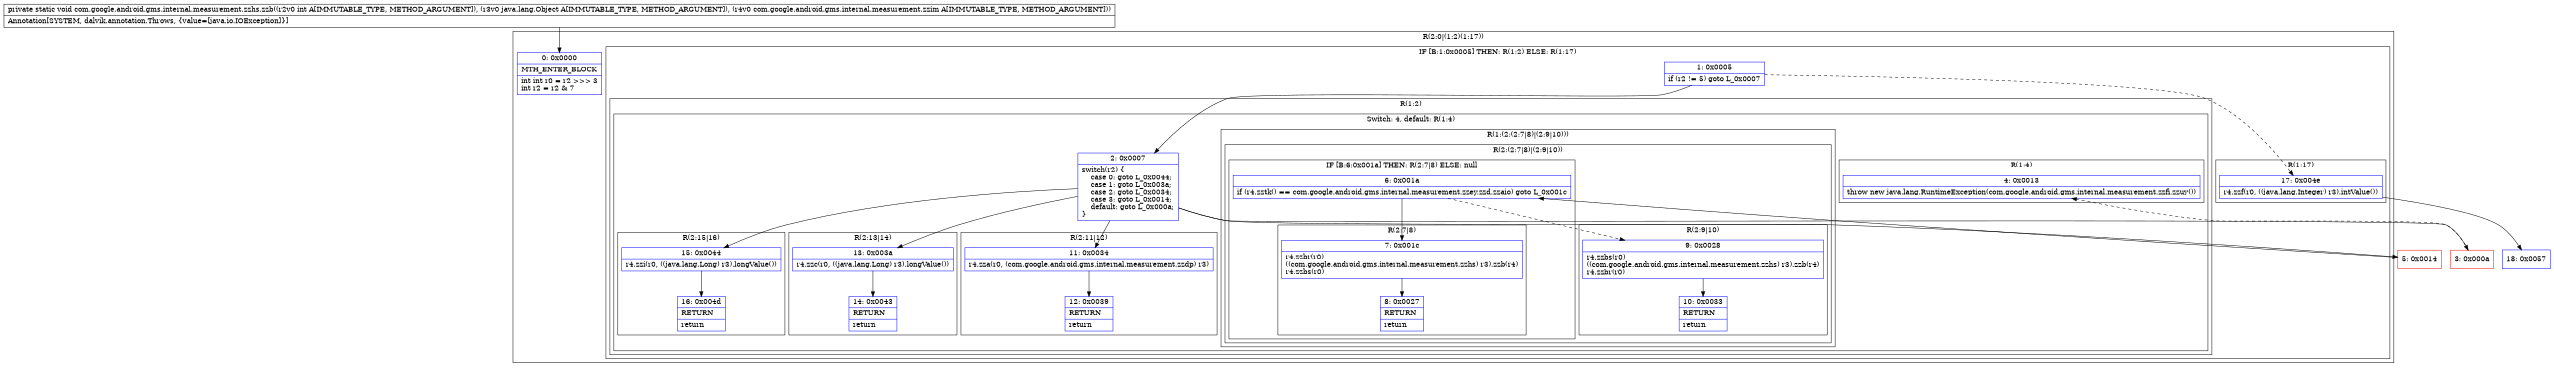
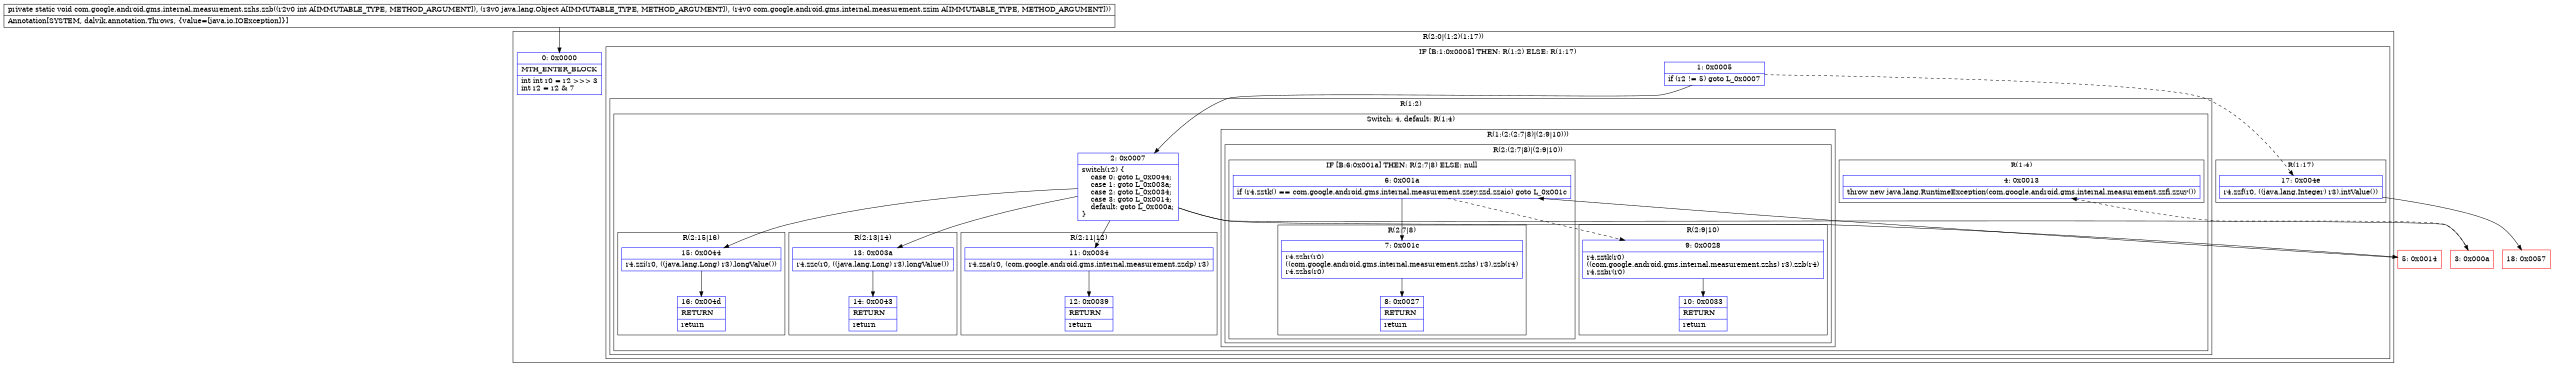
node "9: 0x0028": text "r4.zzbs(r0)" -> "r4.zztk(r0)"
node "18: 0x0057": color blue -> red
